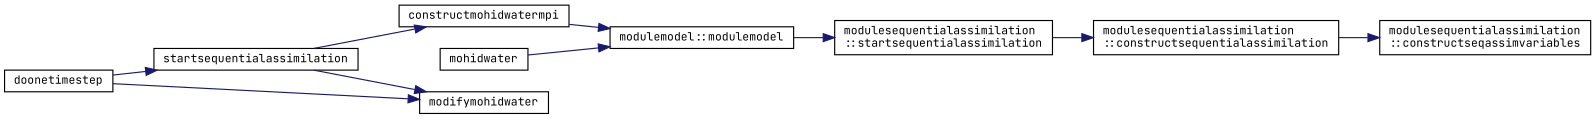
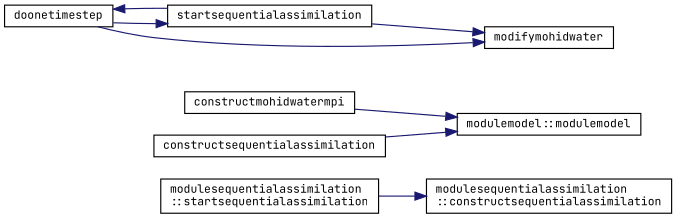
edge "modulemodel::modulemodel" -> "modulesequentialassimilation ::startsequentialassimilation": removed
node "modulesequentialassimilation ::constructseqassimvariables": removed
edge "startsequentialassimilation" -> "constructmohidwatermpi": now "startsequentialassimilation" -> "doonetimestep"
node "mohidwater": label "mohidwater" -> "constructsequentialassimilation"
